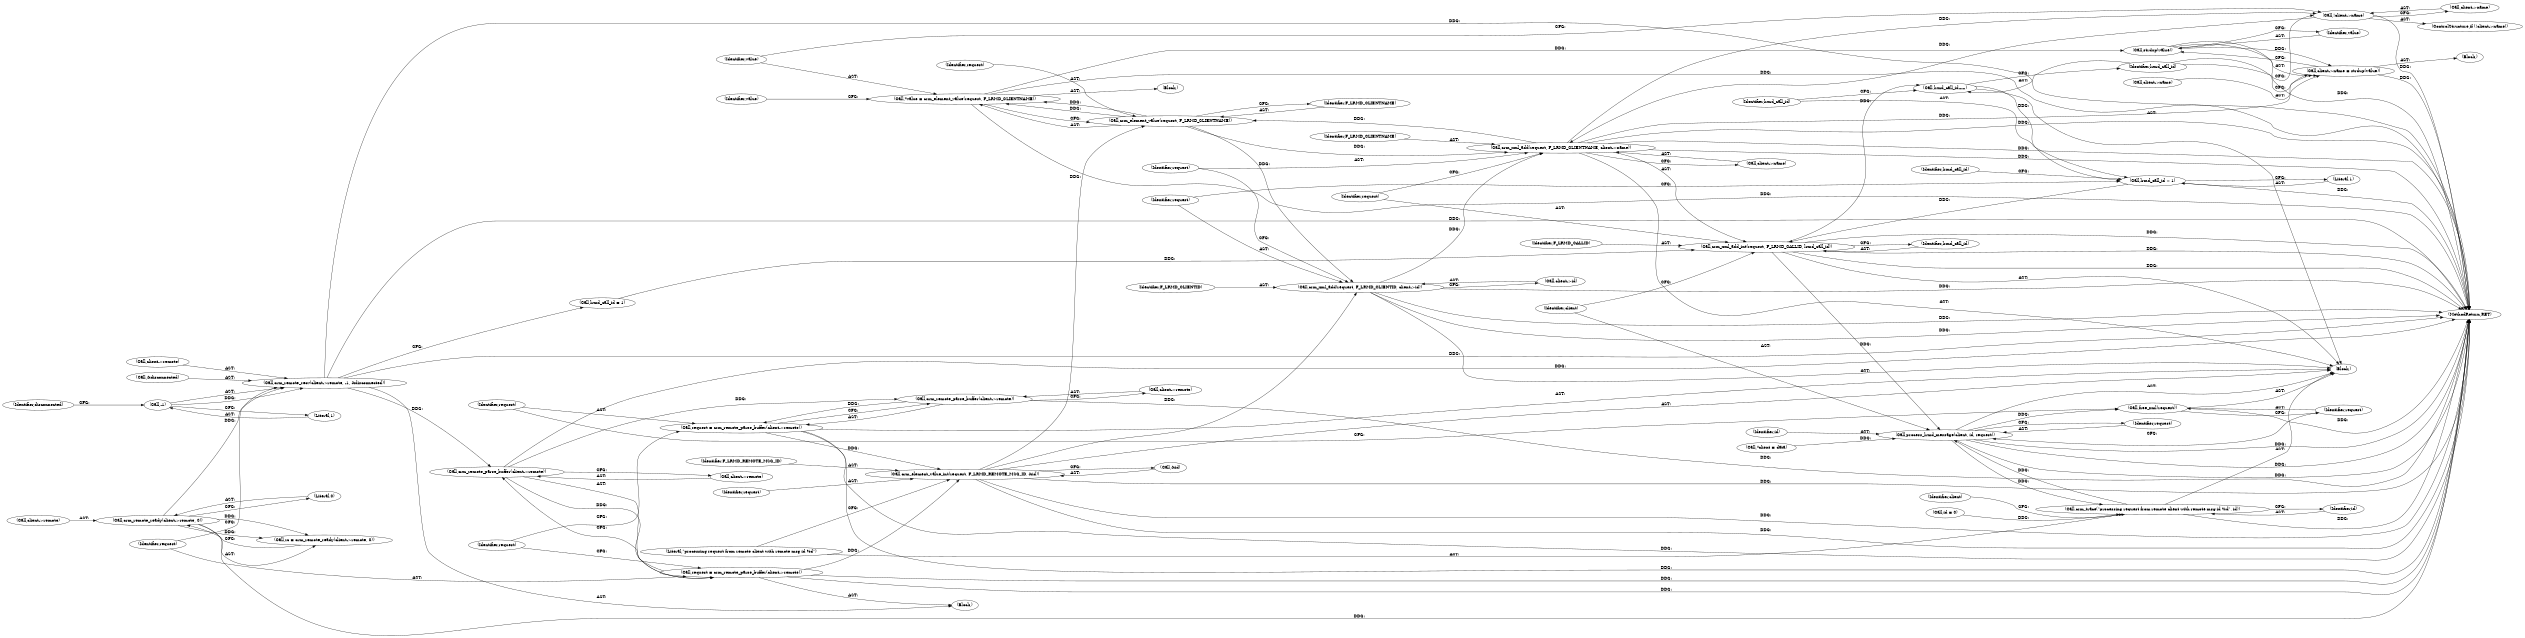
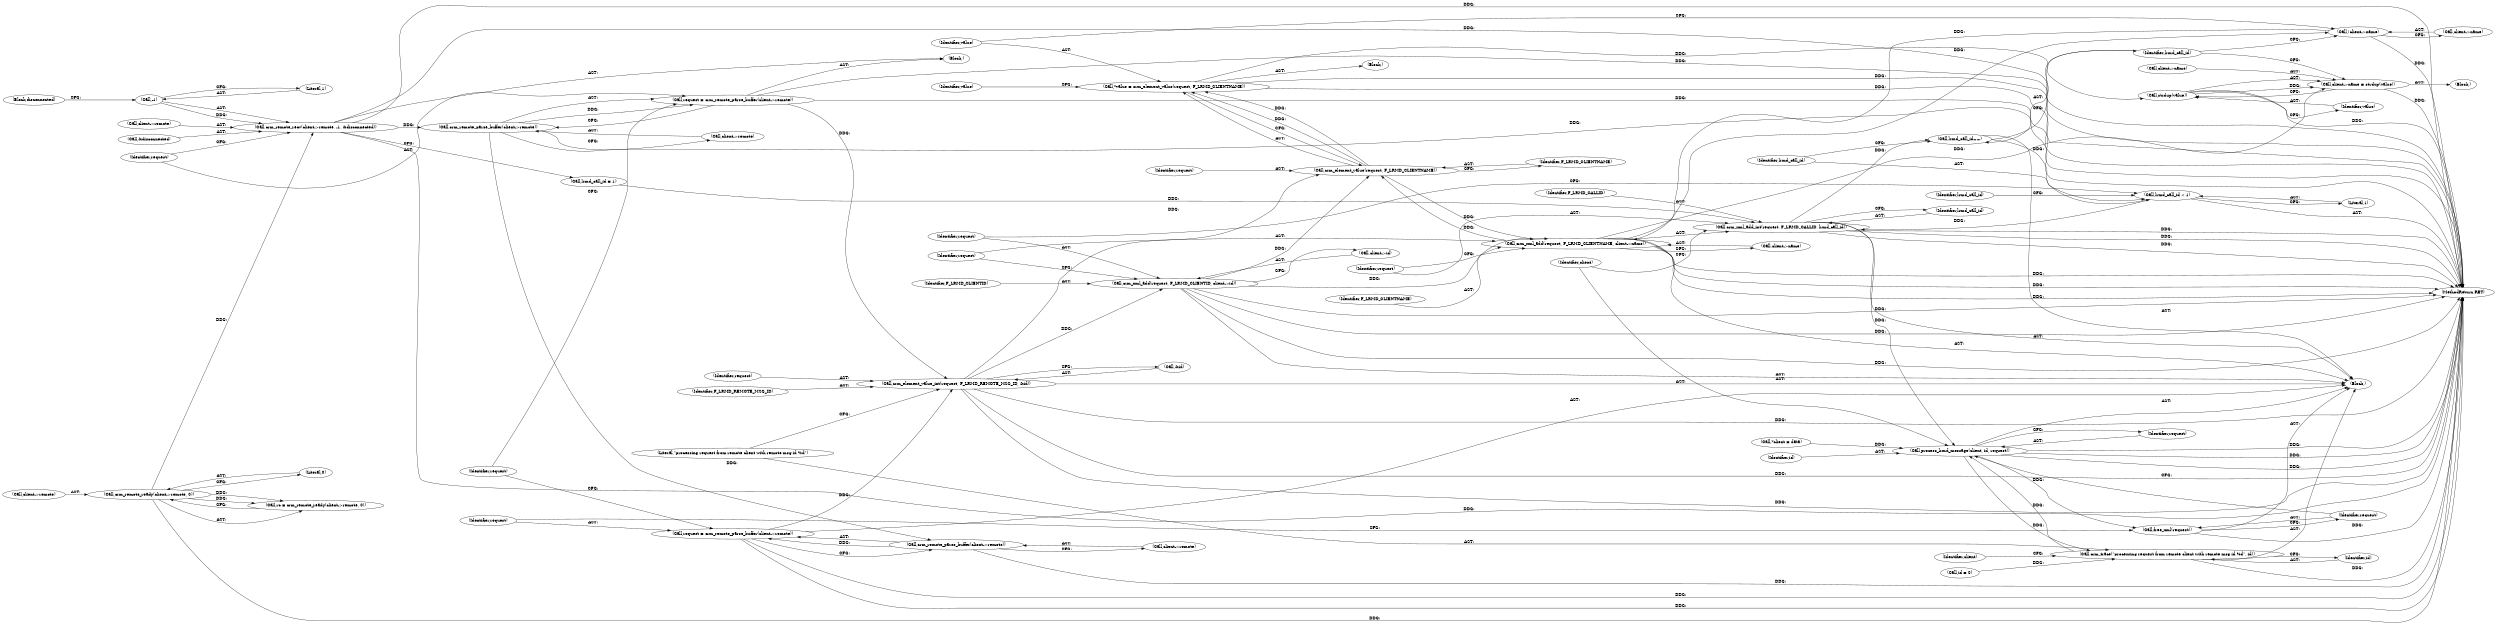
node "(ControlStructure,if (!client->name))": removed
edge "(Call,lrmd_call_id < 1)" -> "(MethodReturn,RET)": label "DDG: " -> "AST: "
edge "(Call,crm_element_value(request, F_LRMD_CLIENTNAME))" -> "(Call,crm_xml_add(request, F_LRMD_CLIENTID, client->id))": reversed
node "(Identifier,disconnected)": label "(Identifier,disconnected)" -> "(Block,disconnected)"
